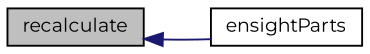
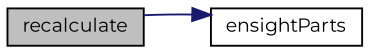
edge "ensightParts" -> "recalculate": reversed
